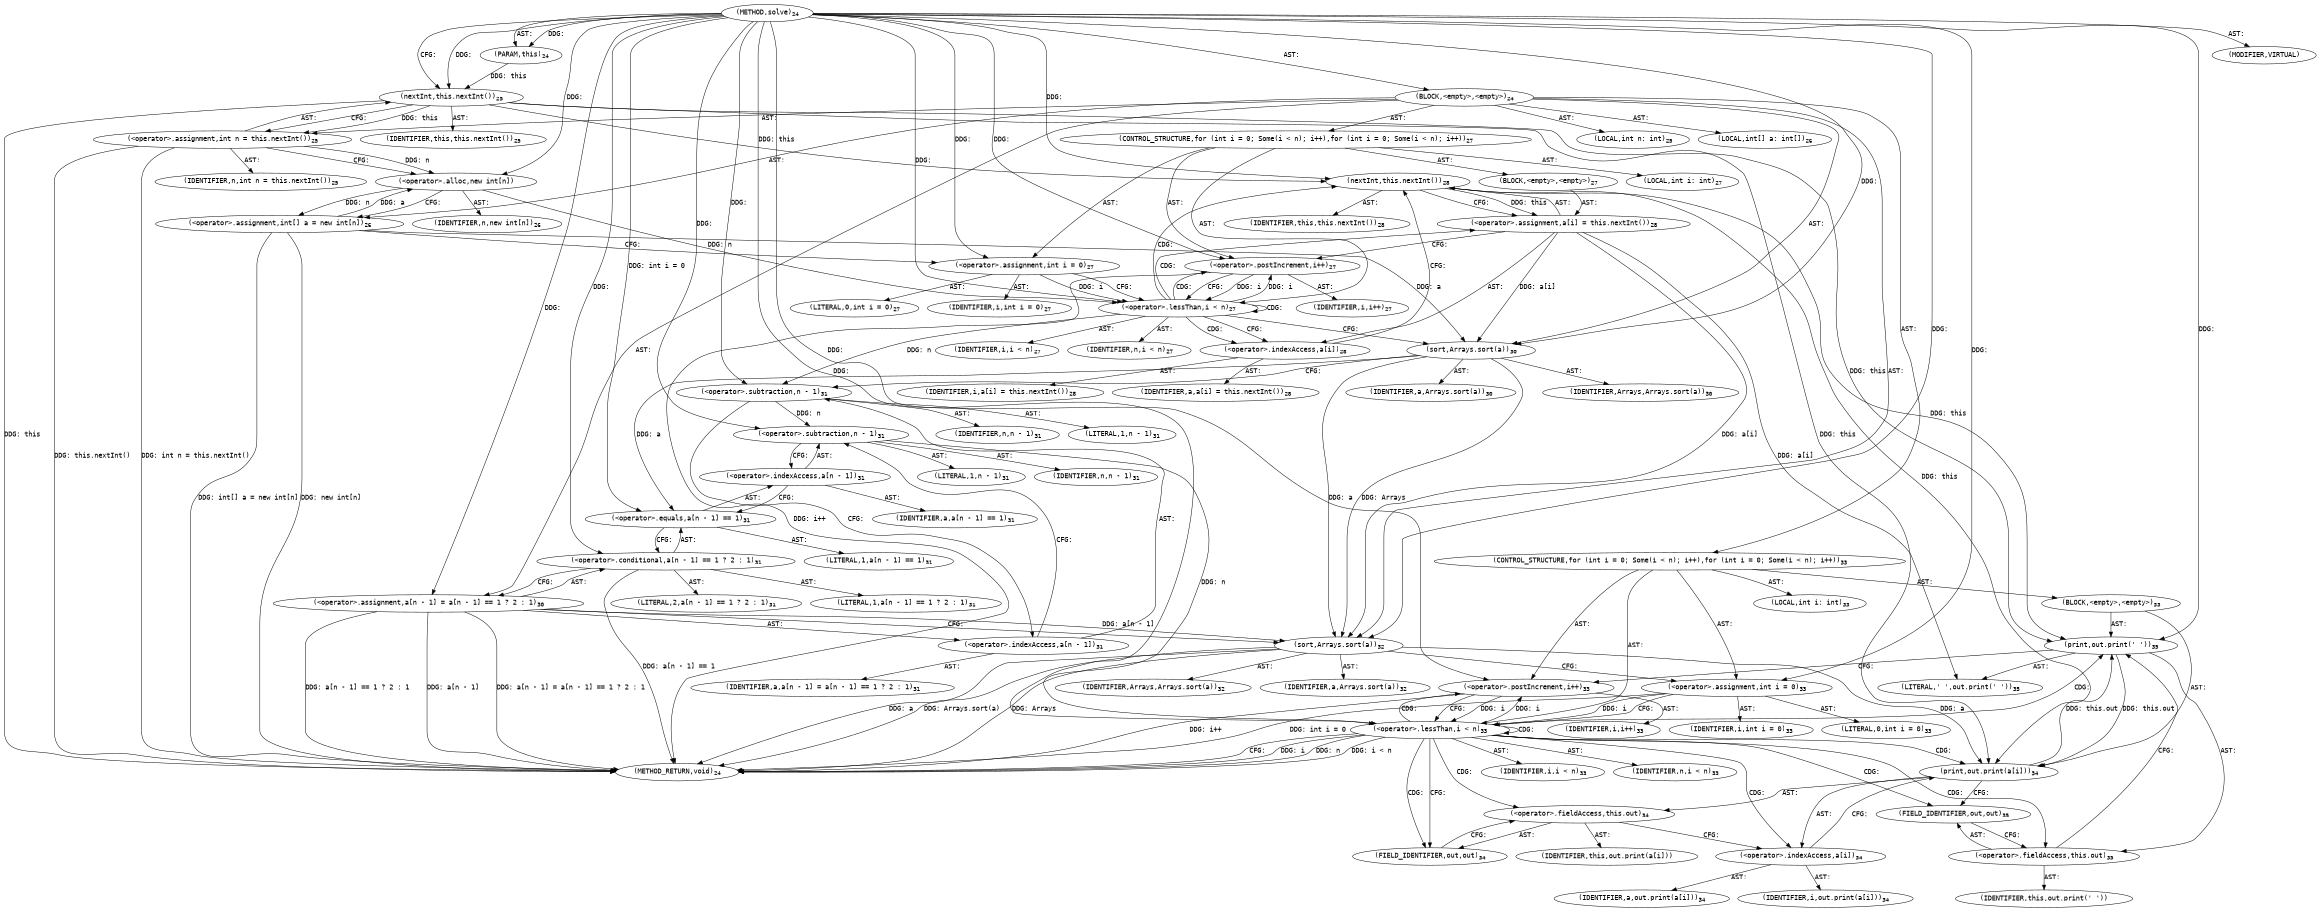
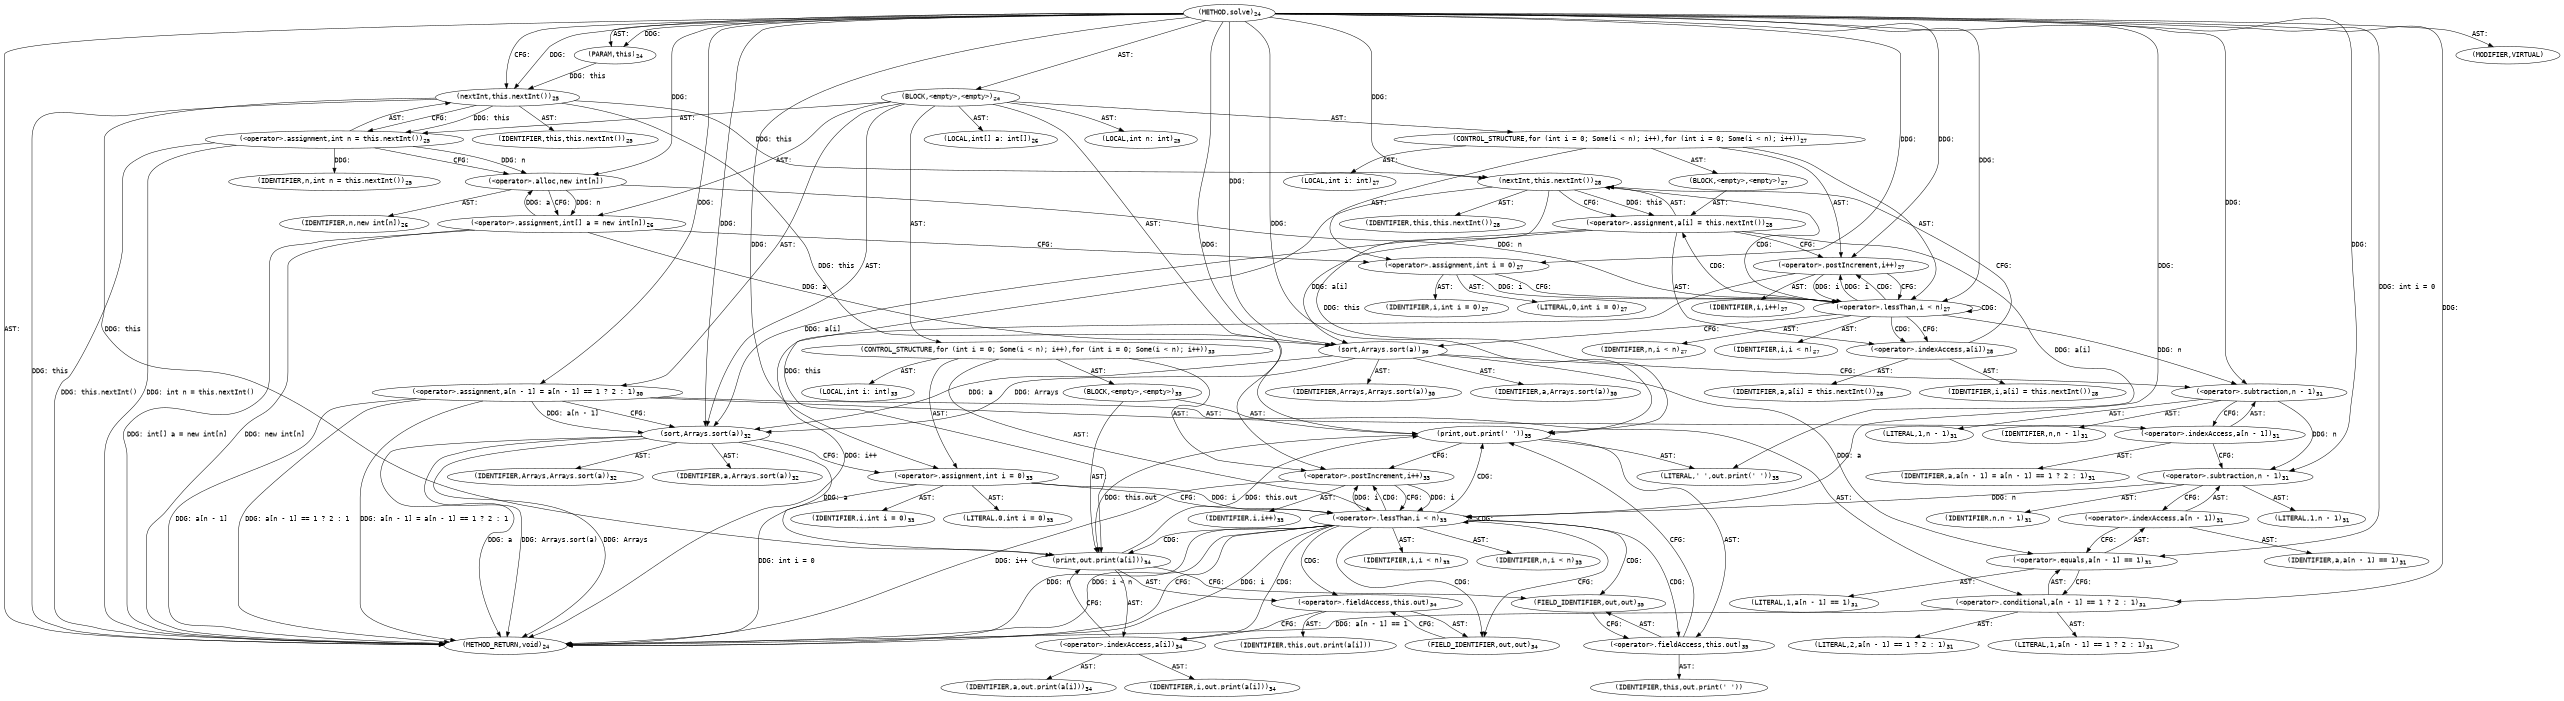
edge "(METHOD,solve)" -> "(METHOD_RETURN,void)": added, label "AST:"
edge "(<operator>.assignment,int n = this.nextInt())" -> "(IDENTIFIER,n,int n = this.nextInt())": label "AST: " -> "DDG: "
edge "(<operator>.conditional,a[n - 1] == 1 ? 2 : 1)" -> "(<operator>.assignment,a[n - 1] = a[n - 1] == 1 ? 2 : 1)": removed, label "CFG:"
